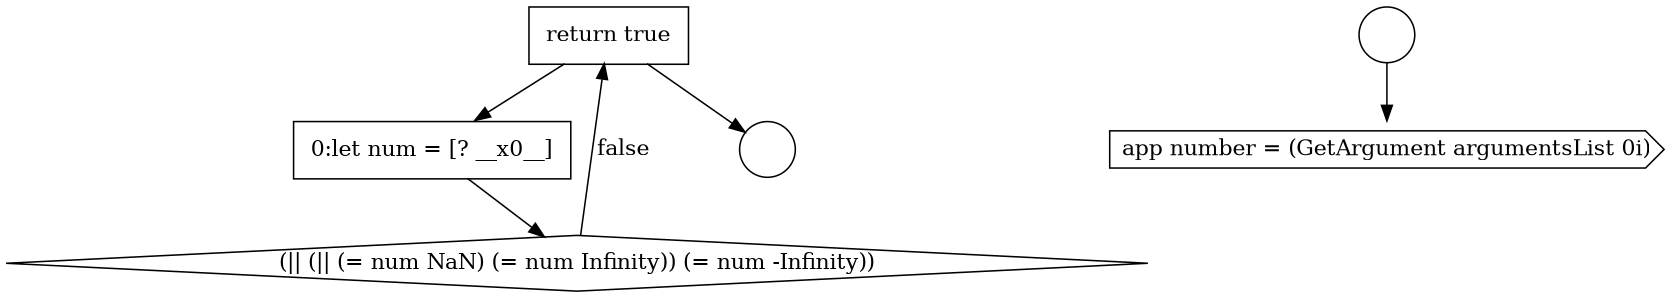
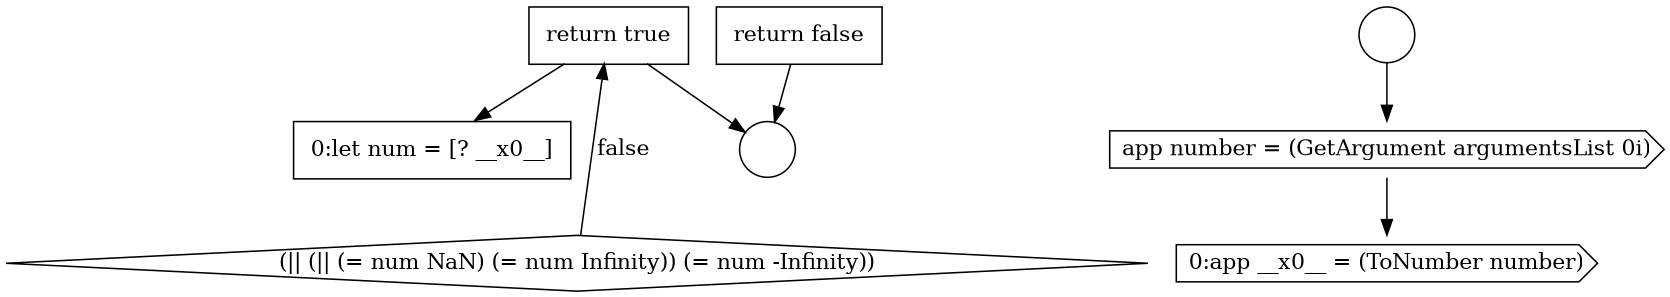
node "return false": added
edge "0:let num = [? __x0__]" -> "(|| (|| (= num NaN) (= num Infinity)) (= num -Infinity))": removed
node "0:app __x0__ = (ToNumber number)": added
